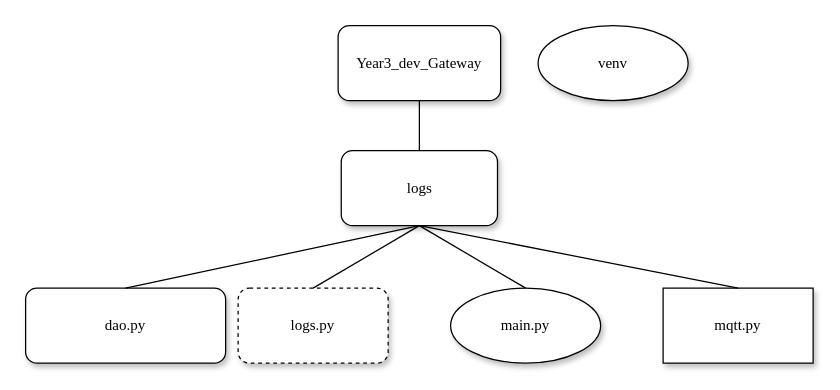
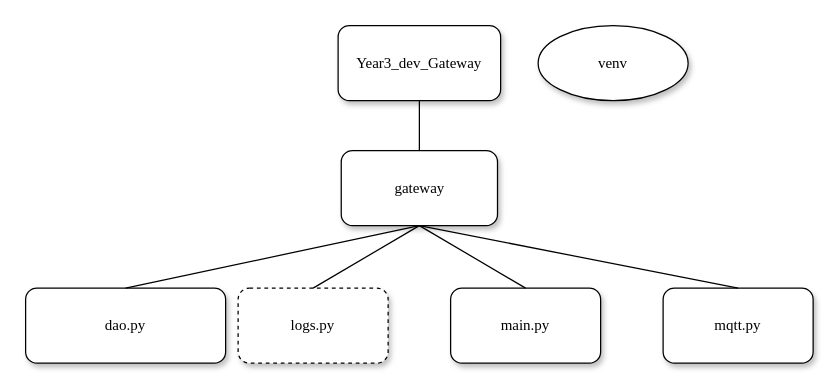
node "logs": label "logs" -> "gateway"
node "main.py": shape ellipse -> rounded rectangle
node "mqtt.py": shape rectangle -> rounded rectangle
